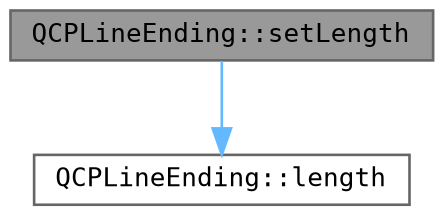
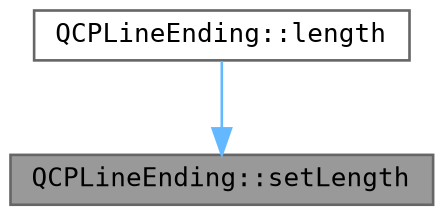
edge "QCPLineEnding::setLength" -> "QCPLineEnding::length": reversed
